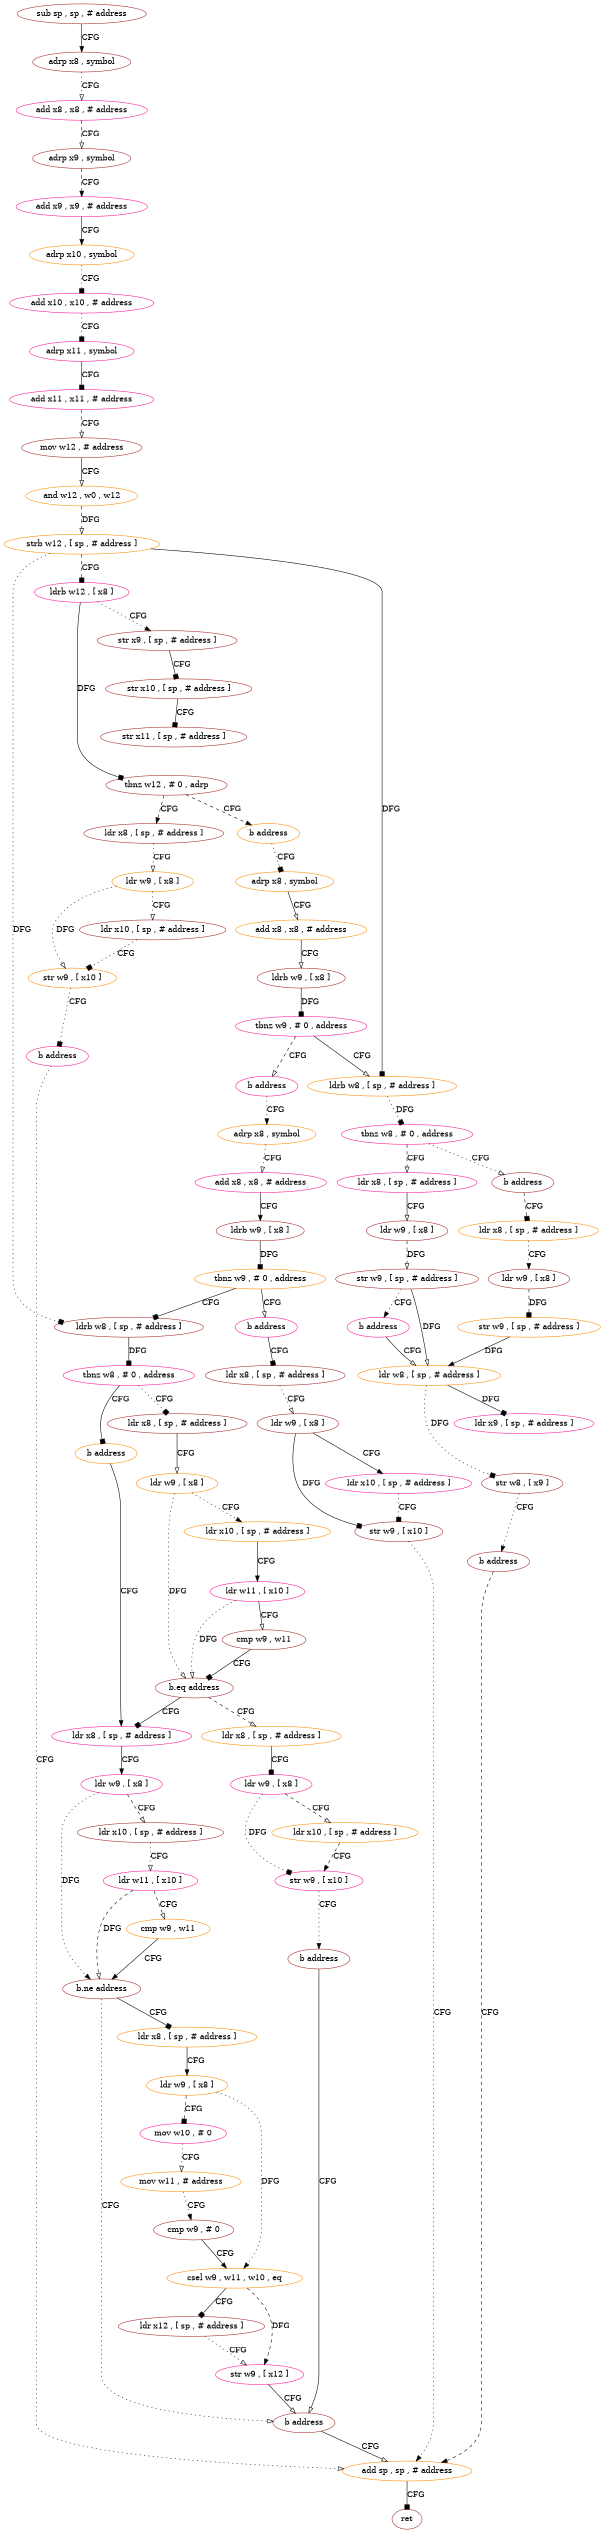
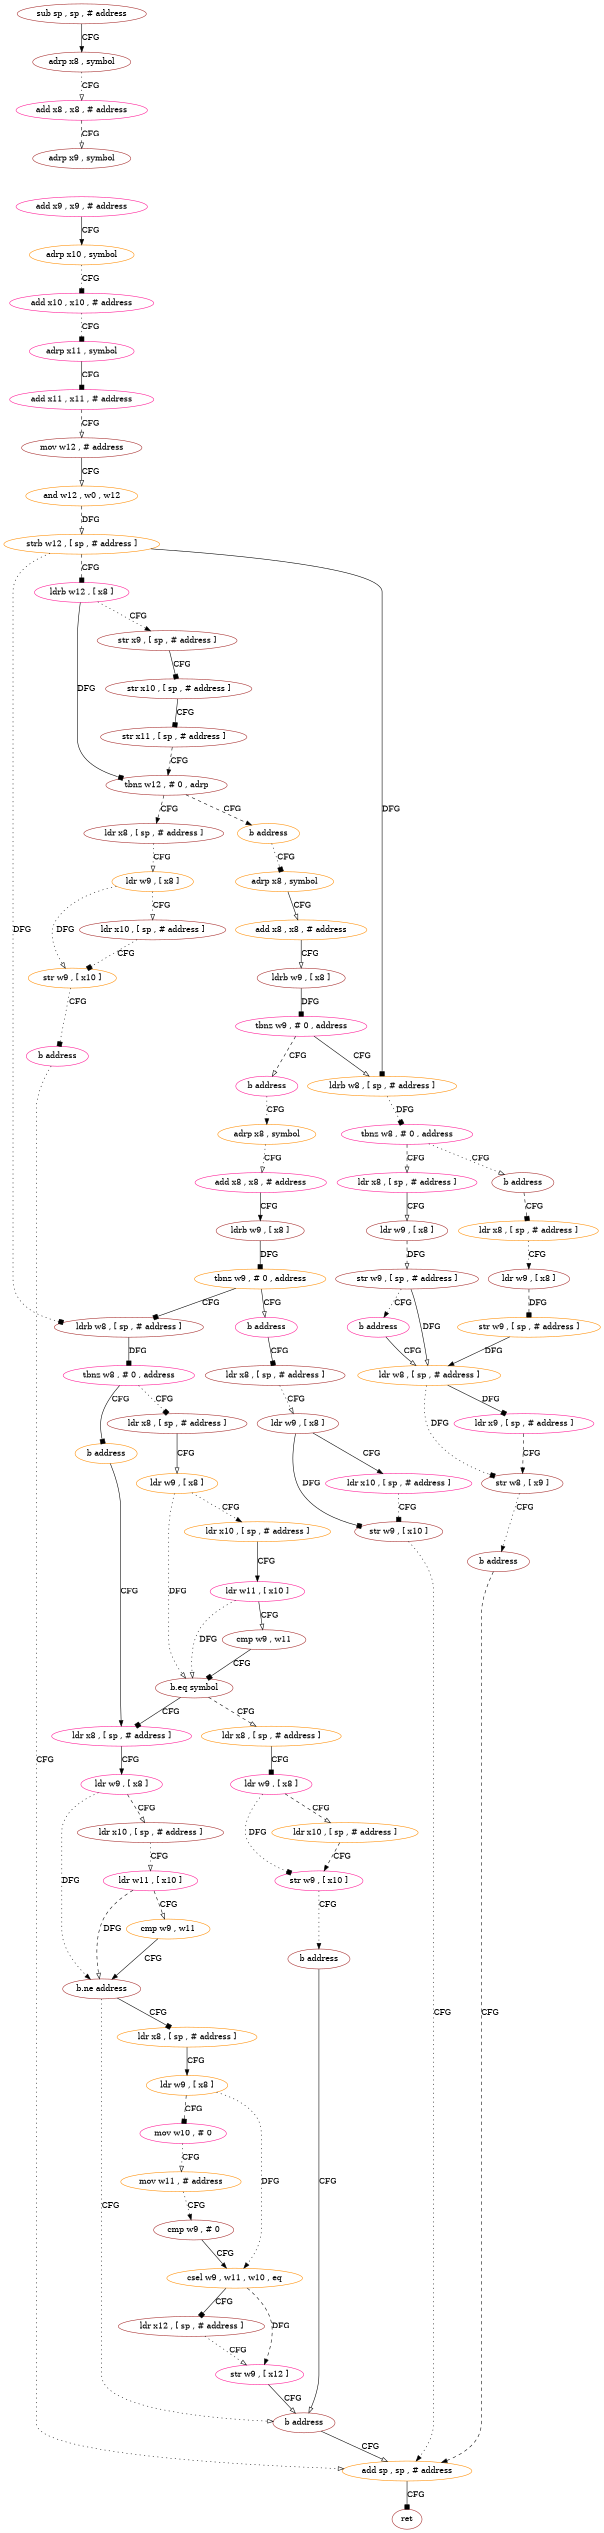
edge "adrp x9 , symbol" -> "add x9 , x9 , # address": removed, label "CFG"
edge "str x11 , [ sp , # address ]" -> "tbnz w12 , # 0 , adrp": added, label "CFG"
edge "ldr x9 , [ sp , # address ]" -> "str w8 , [ x9 ]": added, label "CFG"
node "b.eq address": label "b.eq address" -> "b.eq symbol"
